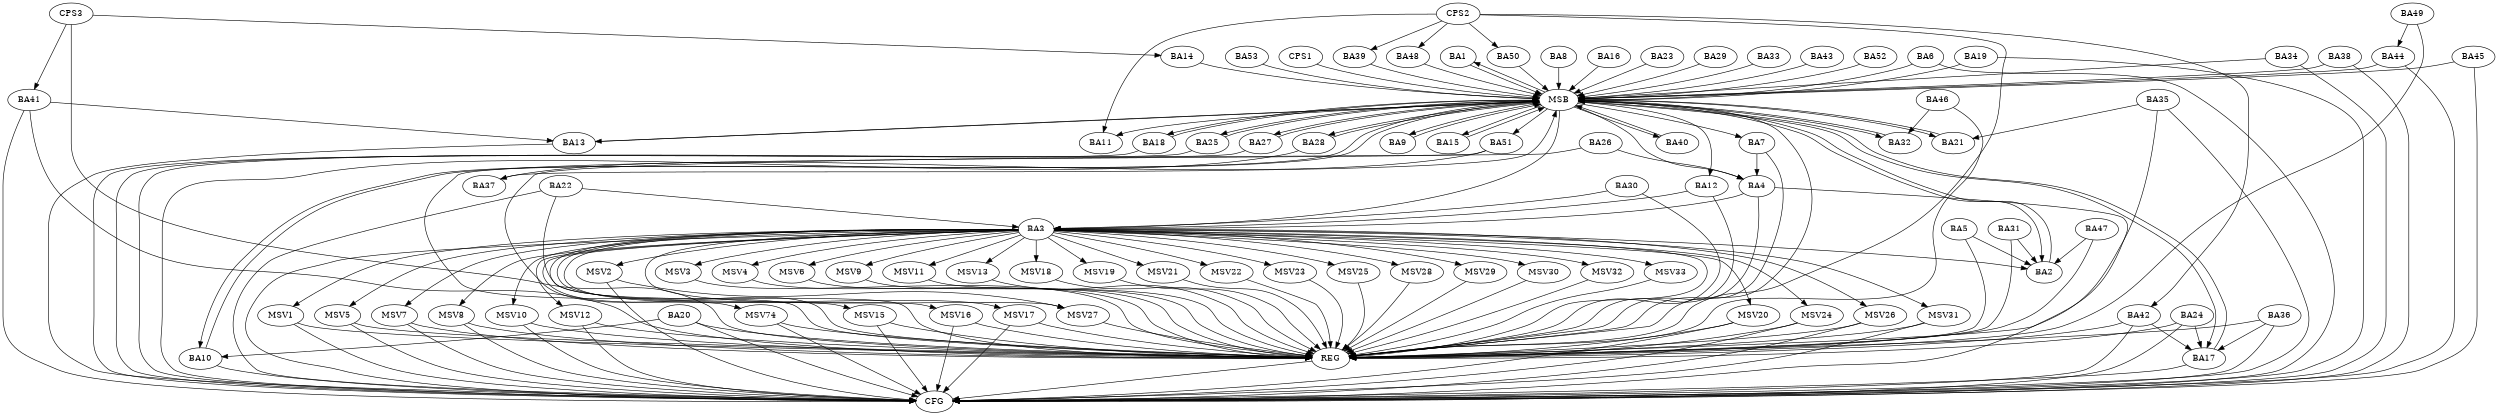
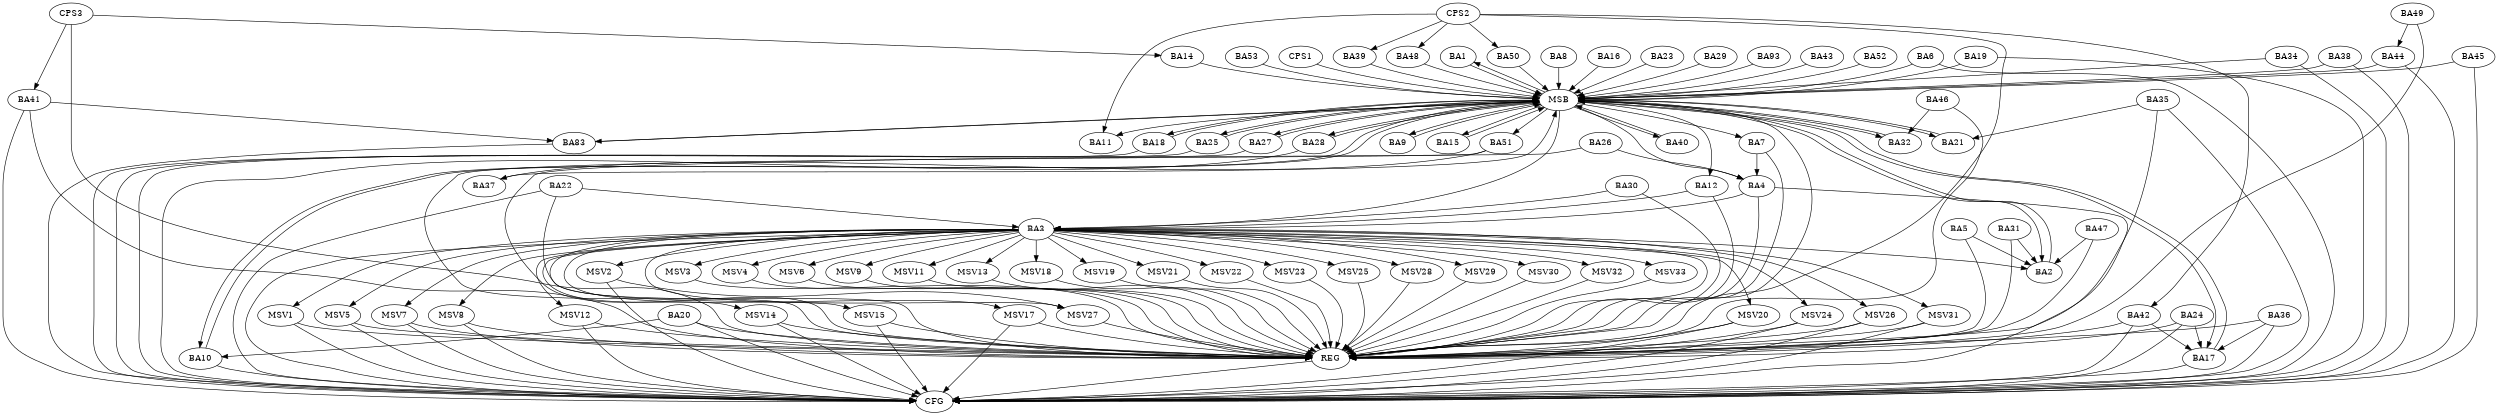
node "BA33": label "BA33" -> "BA93"
node "BA13": label "BA13" -> "BA83"
node "MSV10": removed
node "MSV74": label "MSV74" -> "MSV14"
node "MSV16": removed
